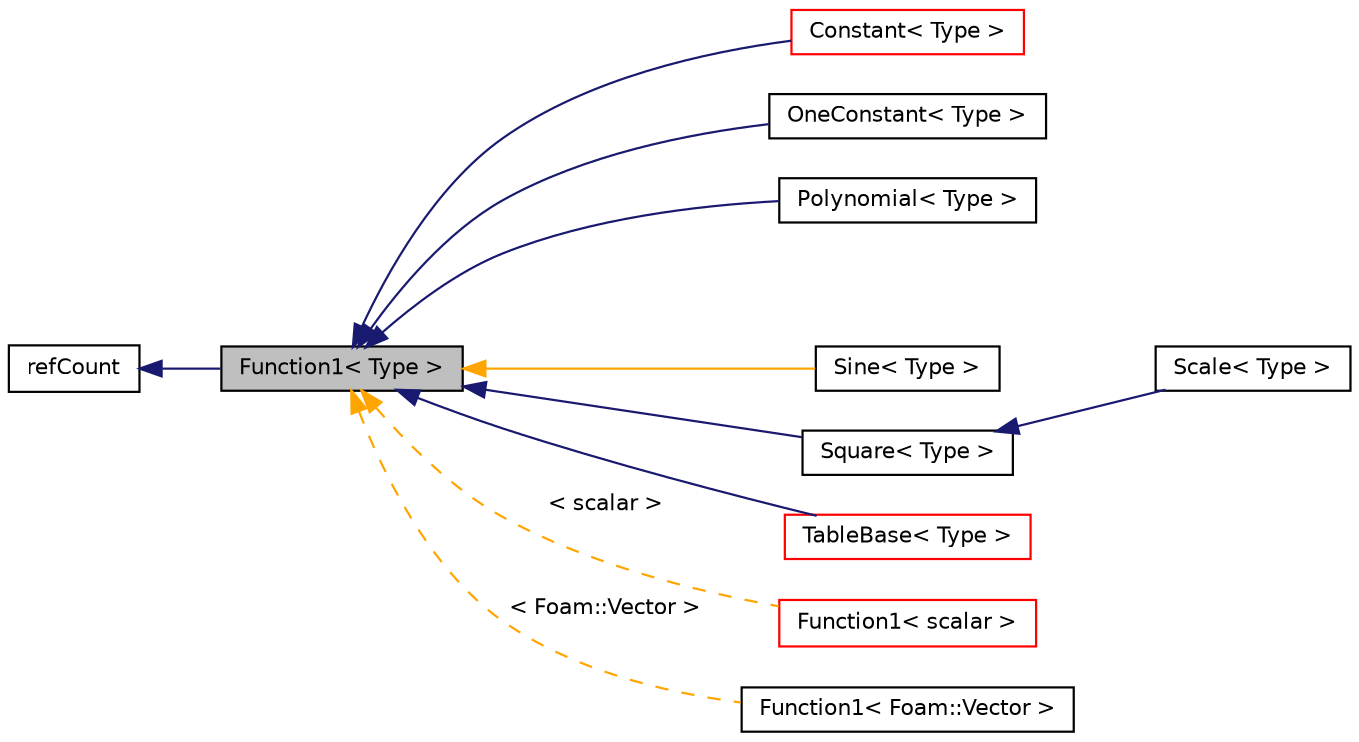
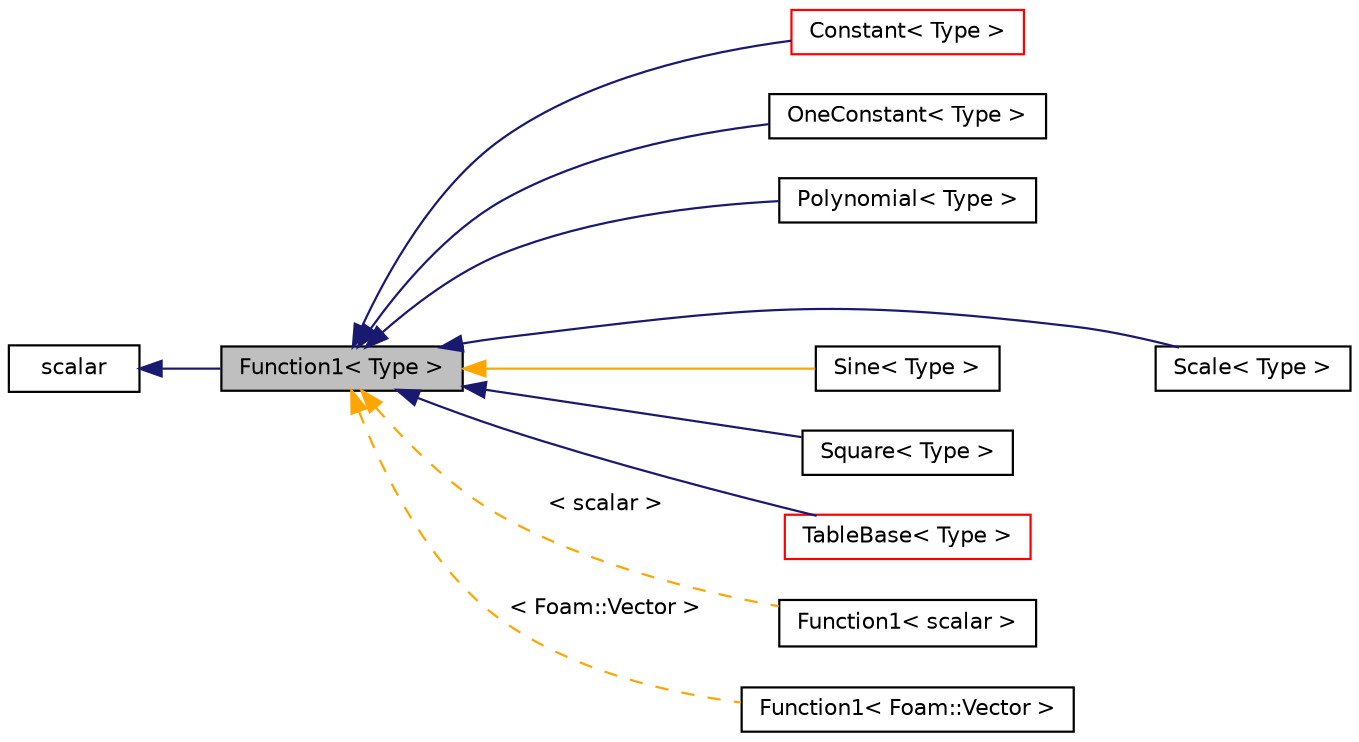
node "refCount": label "refCount" -> "scalar"
edge "Scale< Type >" -> "Square< Type >": now "Scale< Type >" -> "Function1< Type >"
node "Function1< scalar >": color red -> black
